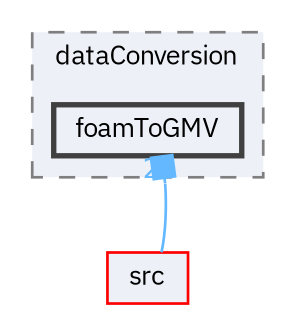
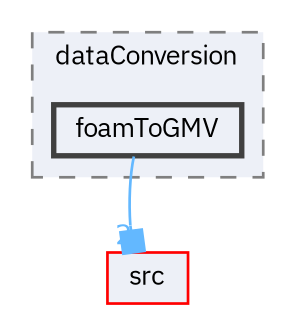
edge "src" -> "foamToGMV": reversed
